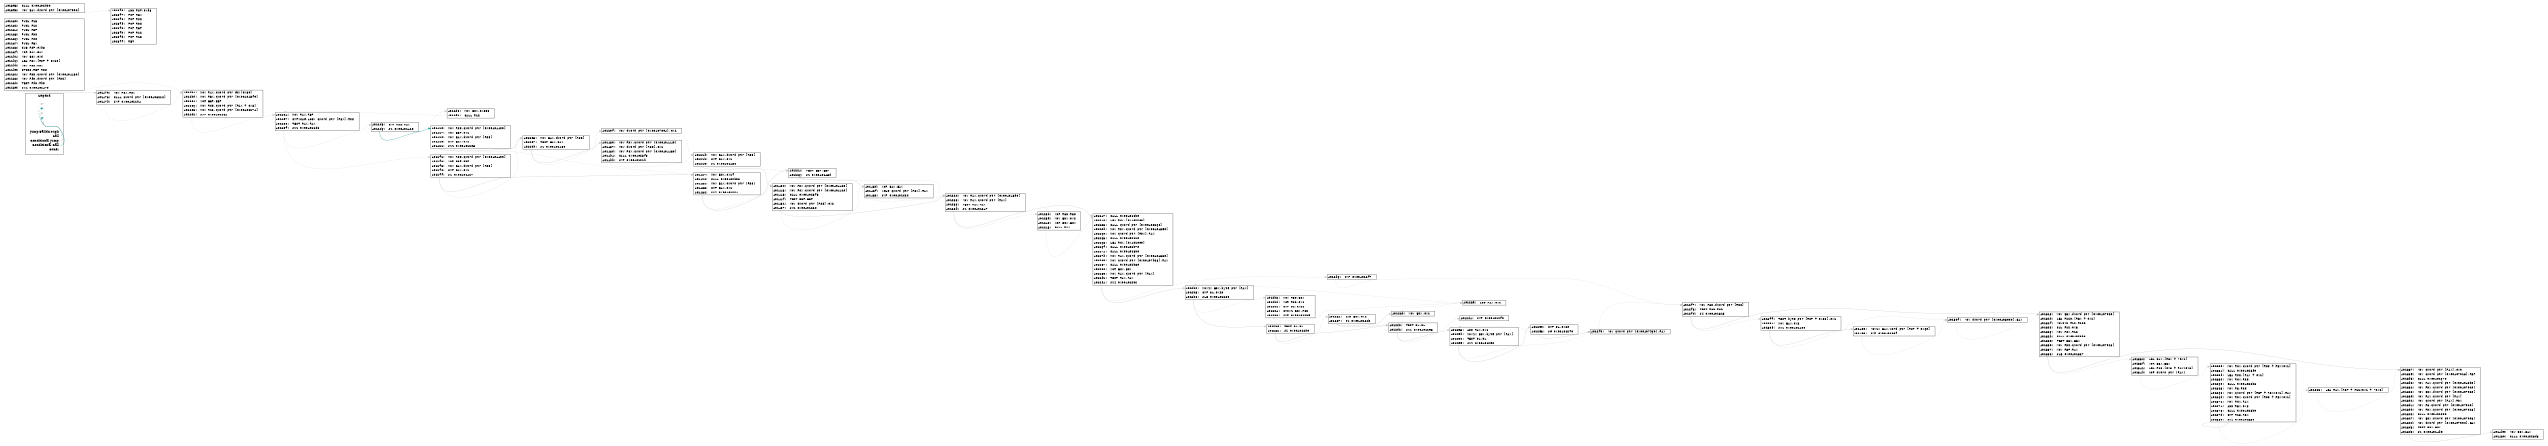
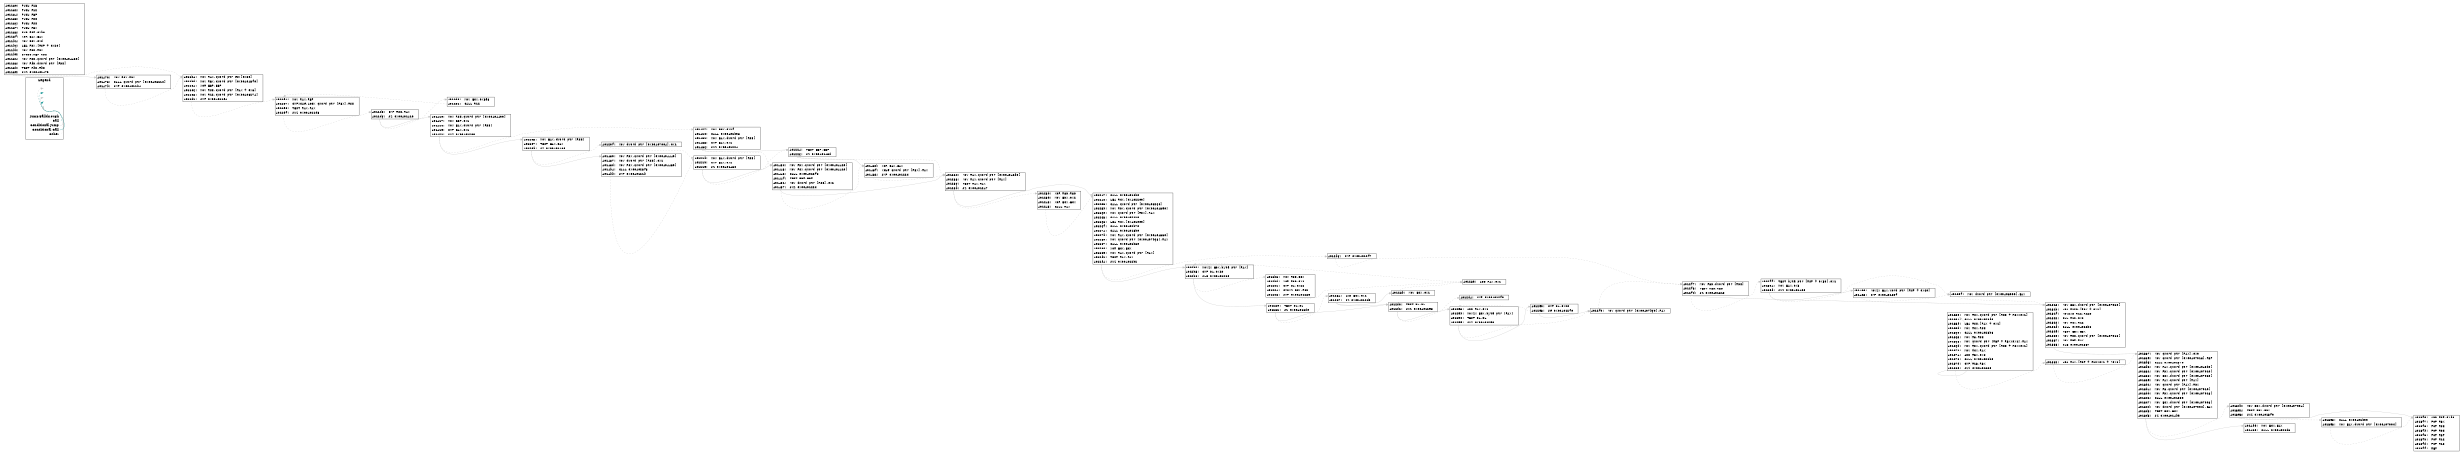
edge "4011d3:" -> "401410:": color cyan4 -> gray
node "4011f1:": removed
node "40133c:": removed
node "4013db:": added
